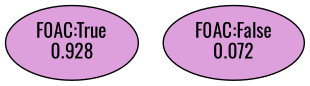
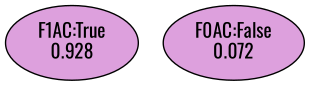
node "F0AC:True 0.928": label "F0AC:True 0.928" -> "F1AC:True 0.928"
